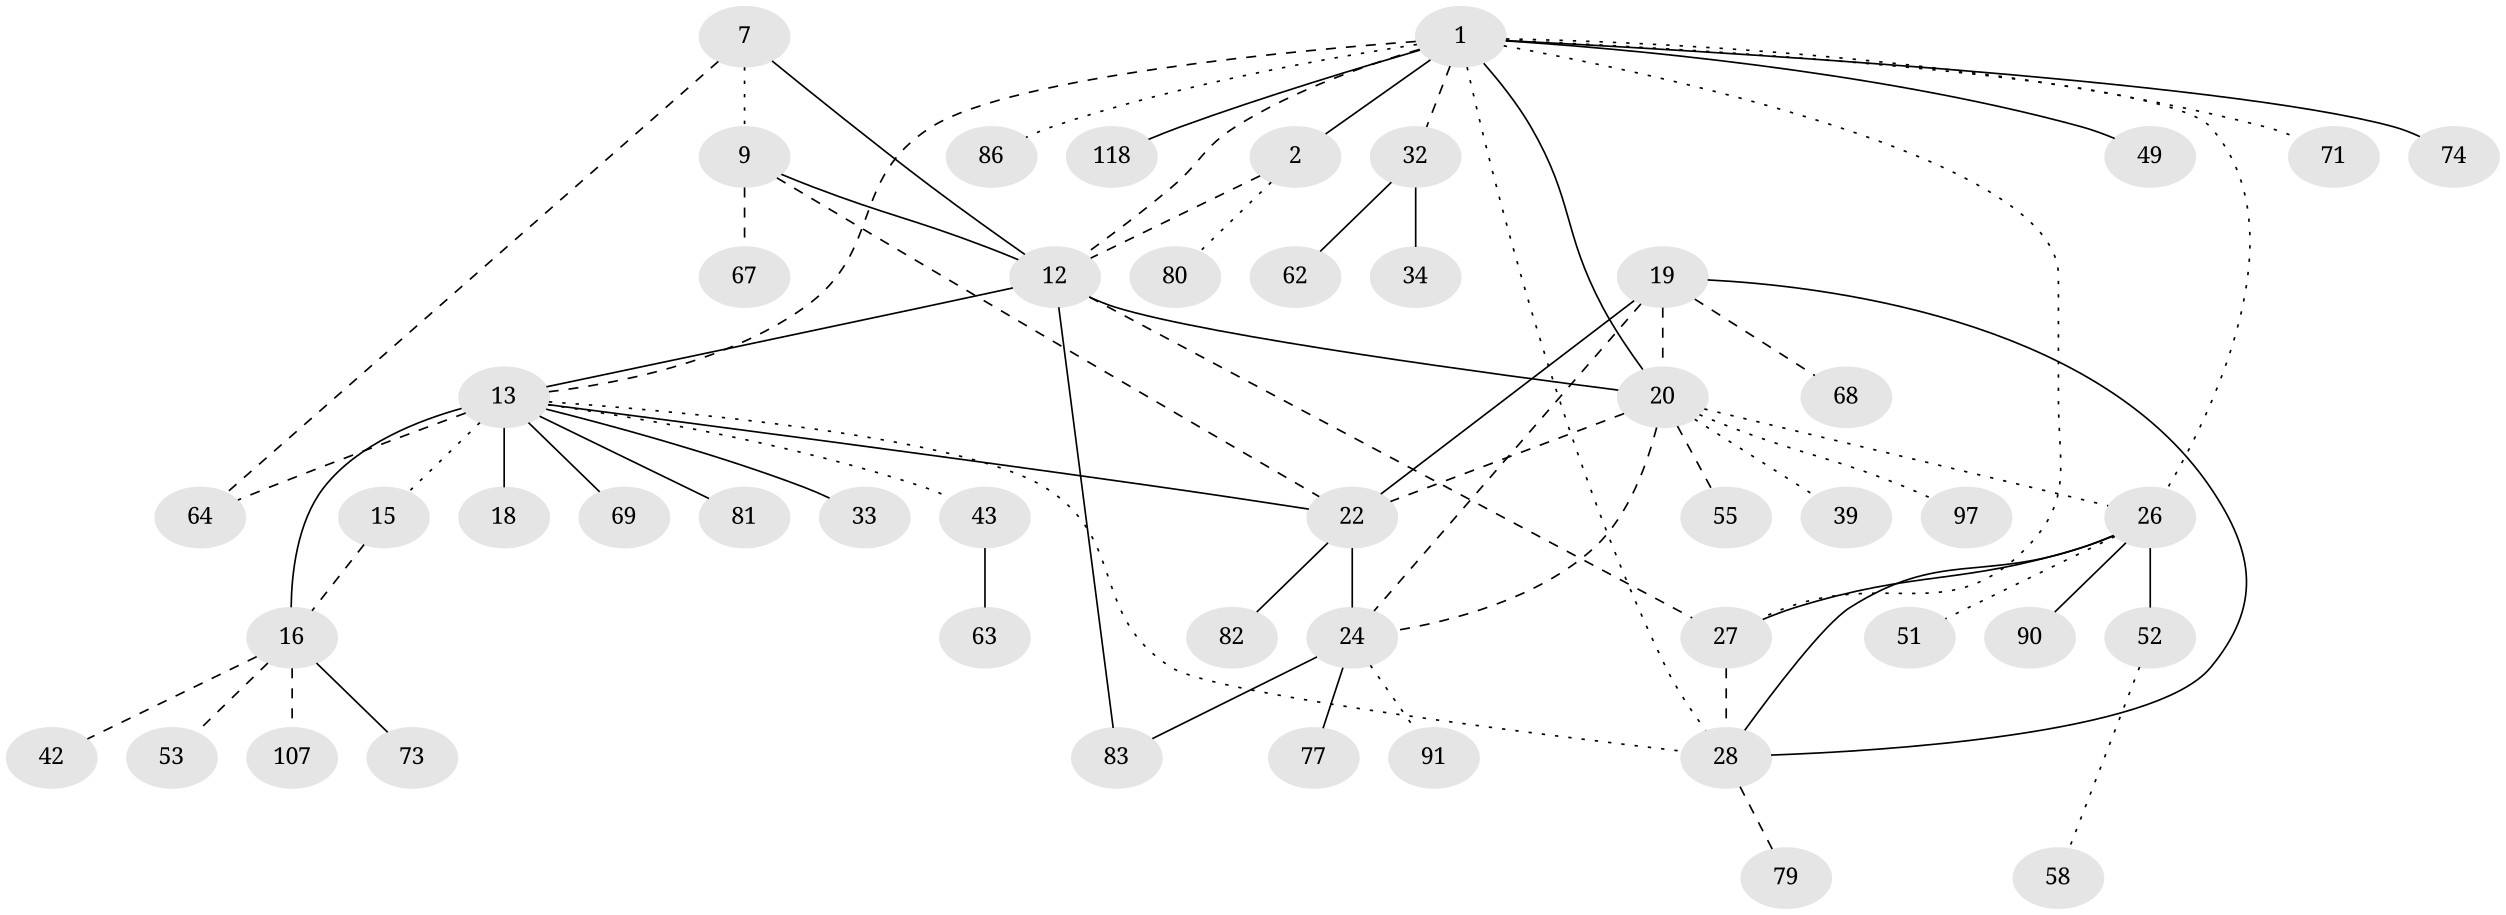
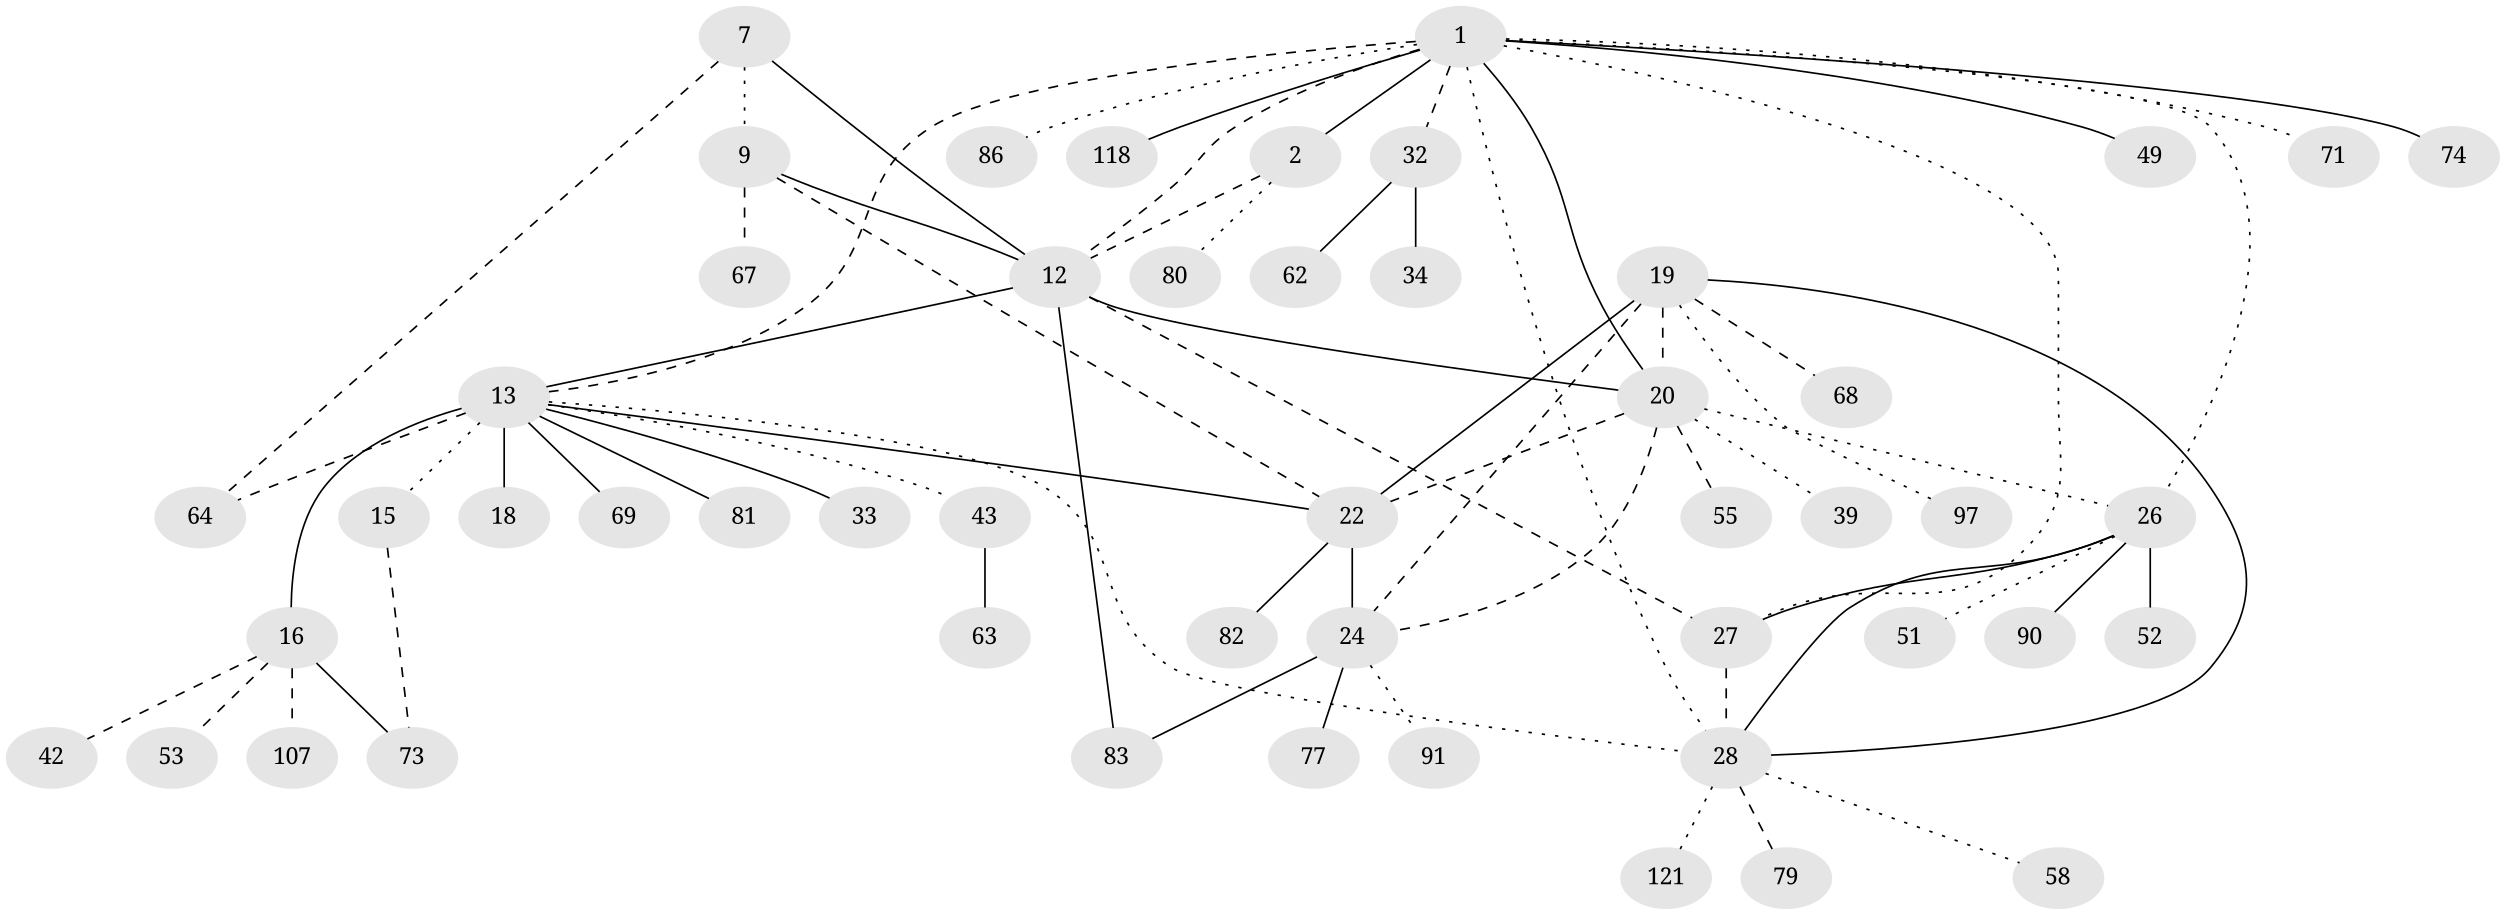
edge "20" -- "97": now "19" -- "97"
edge "15" -- "16": now "15" -- "73"
edge "52" -- "58": now "28" -- "58"
node "121": added
